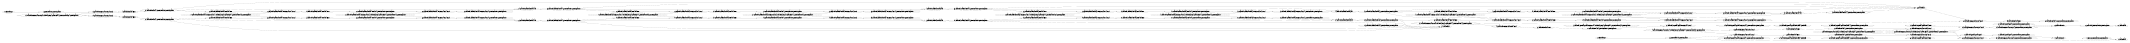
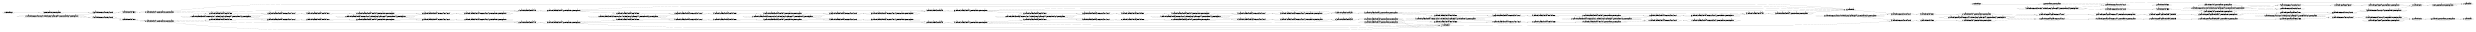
node "62 SmallModel/Sequential[upscale]/NNCFConv2d[0]/conv2d": added
